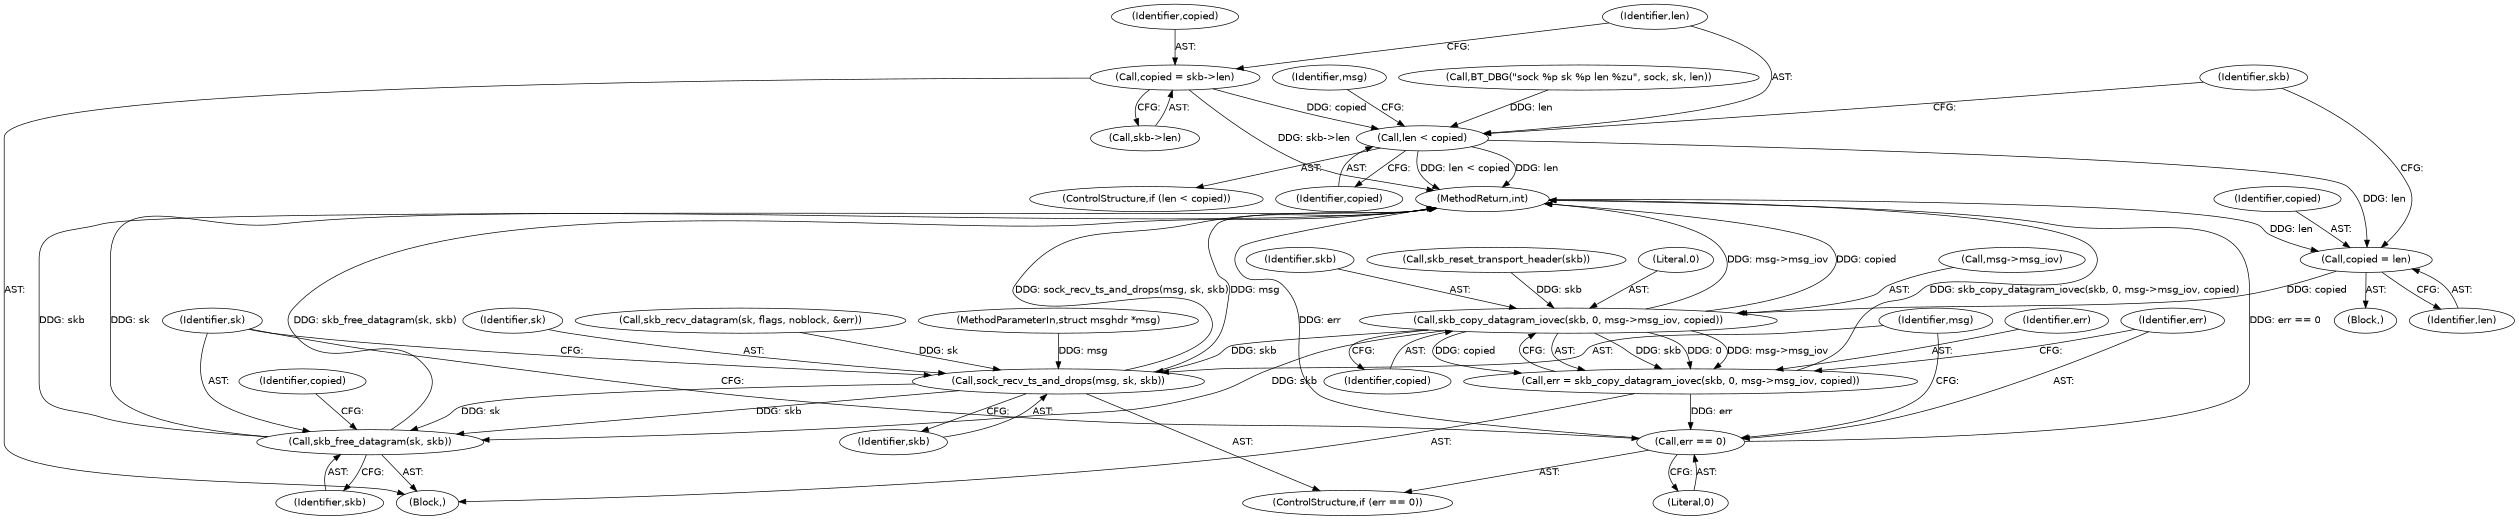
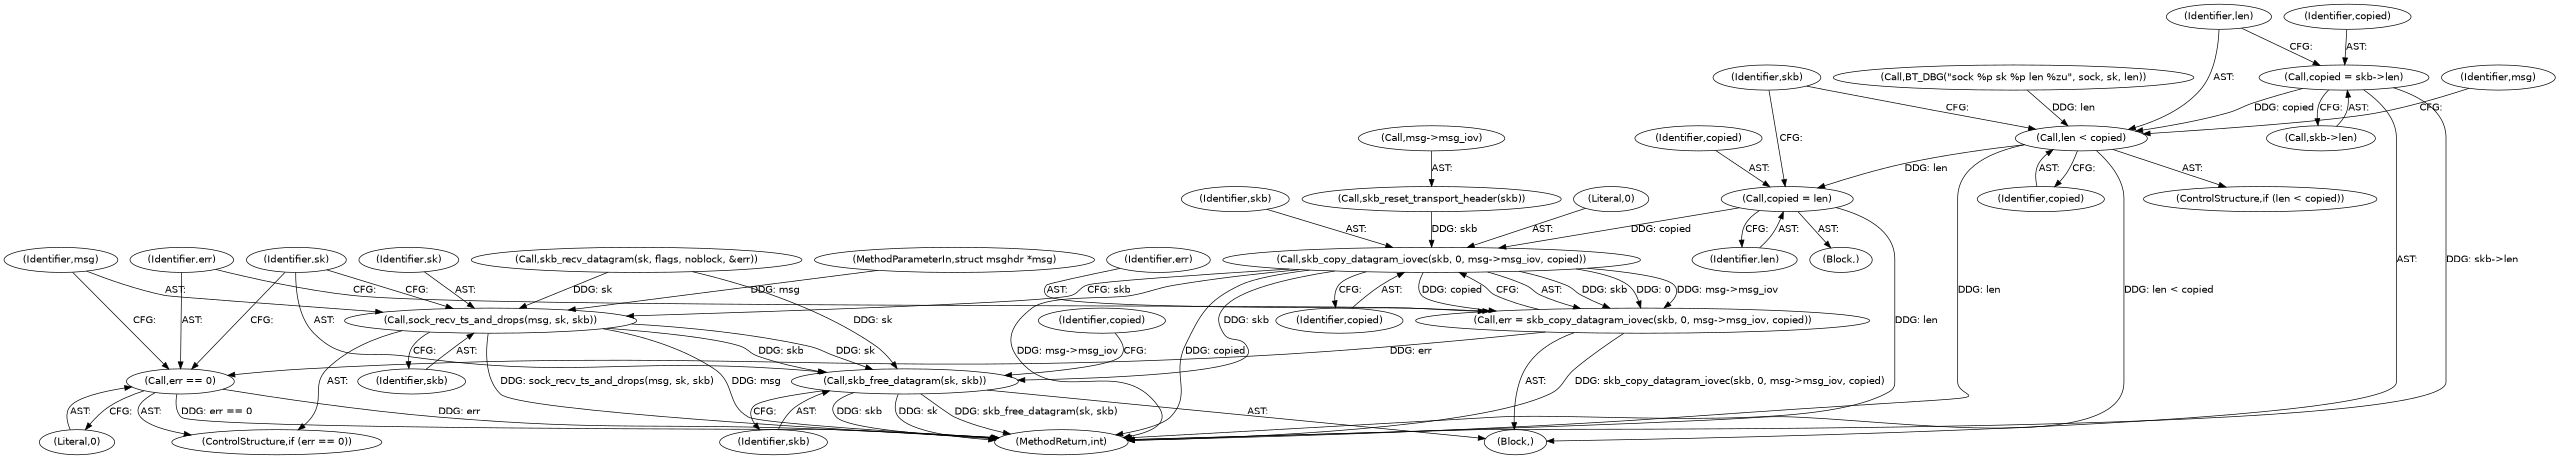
edge "(MethodReturn,int)" -> "(Call,copied = len)": reversed
edge "(Call,skb_recv_datagram(sk, flags, noblock, &err))" -> "(Call,skb_free_datagram(sk, skb))": added, label "DDG: sk"
edge "(Call,msg->msg_iov)" -> "(Call,skb_copy_datagram_iovec(skb, 0, msg->msg_iov, copied))": now "(Call,msg->msg_iov)" -> "(Call,skb_reset_transport_header(skb))"
edge "(Call,skb_copy_datagram_iovec(skb, 0, msg->msg_iov, copied))" -> "(Call,sock_recv_ts_and_drops(msg, sk, skb))": label "DDG: skb" -> "CFG: skb"
